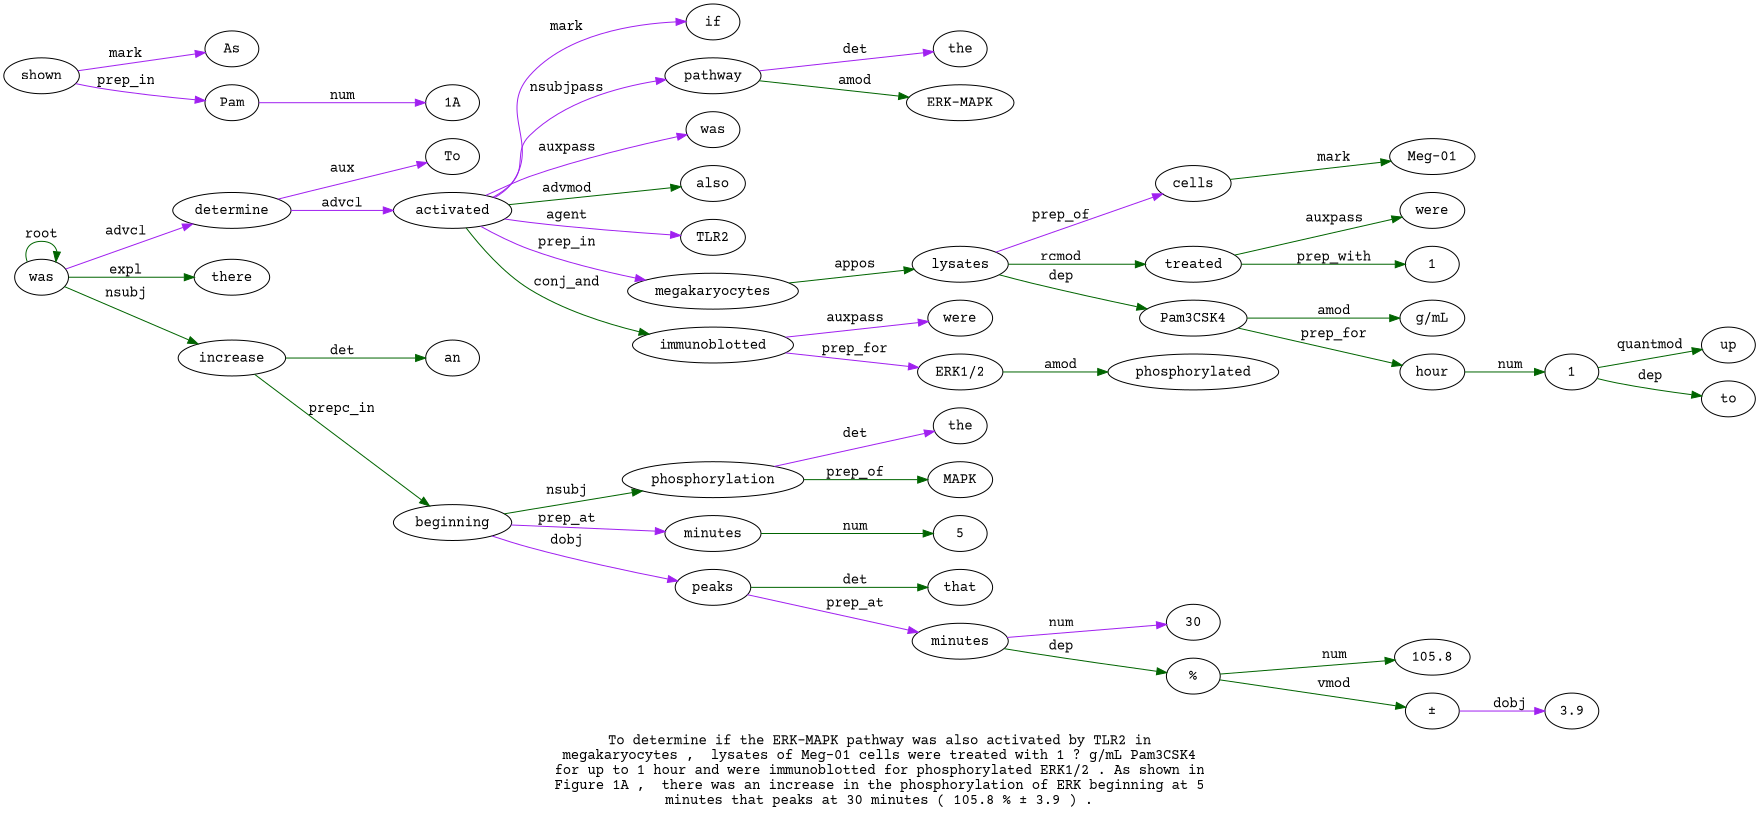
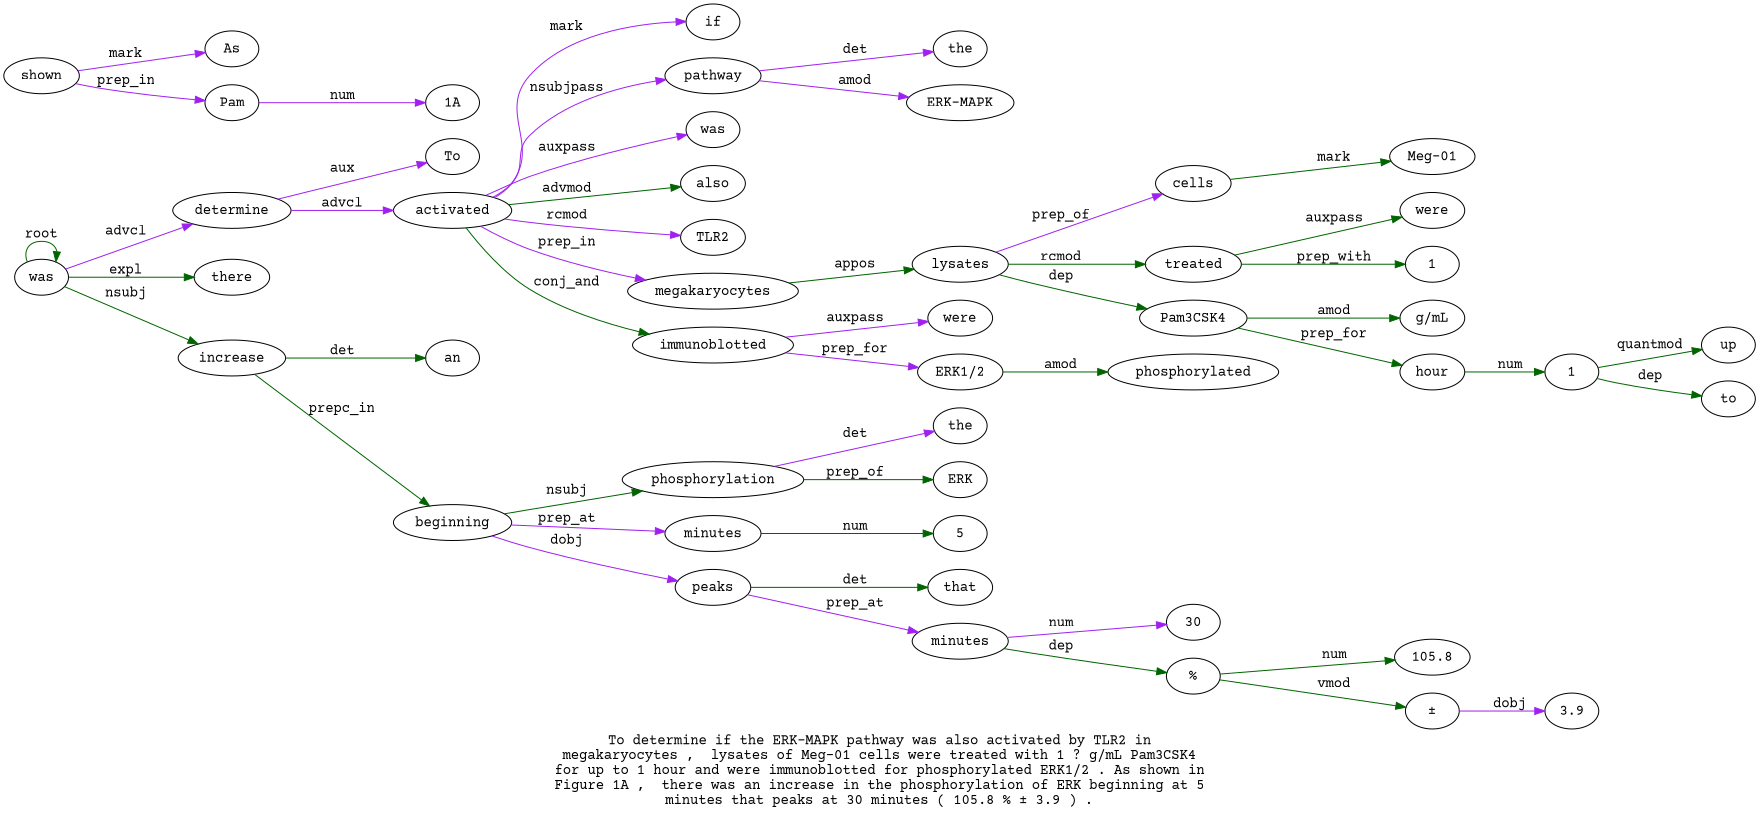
edge "pathway" -> "ERK-MAPK": color darkgreen -> purple
edge "activated" -> "TLR2": label "agent" -> "rcmod"
node "MAPK": label "MAPK" -> "ERK"
